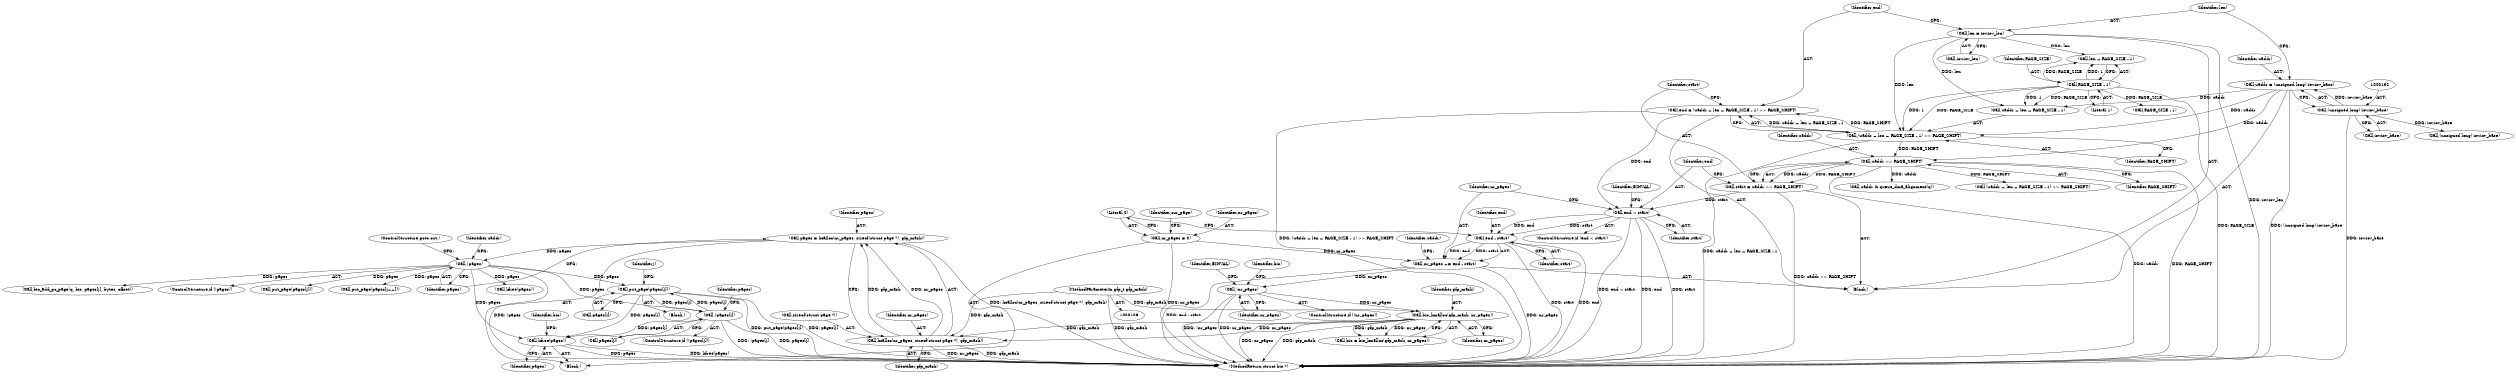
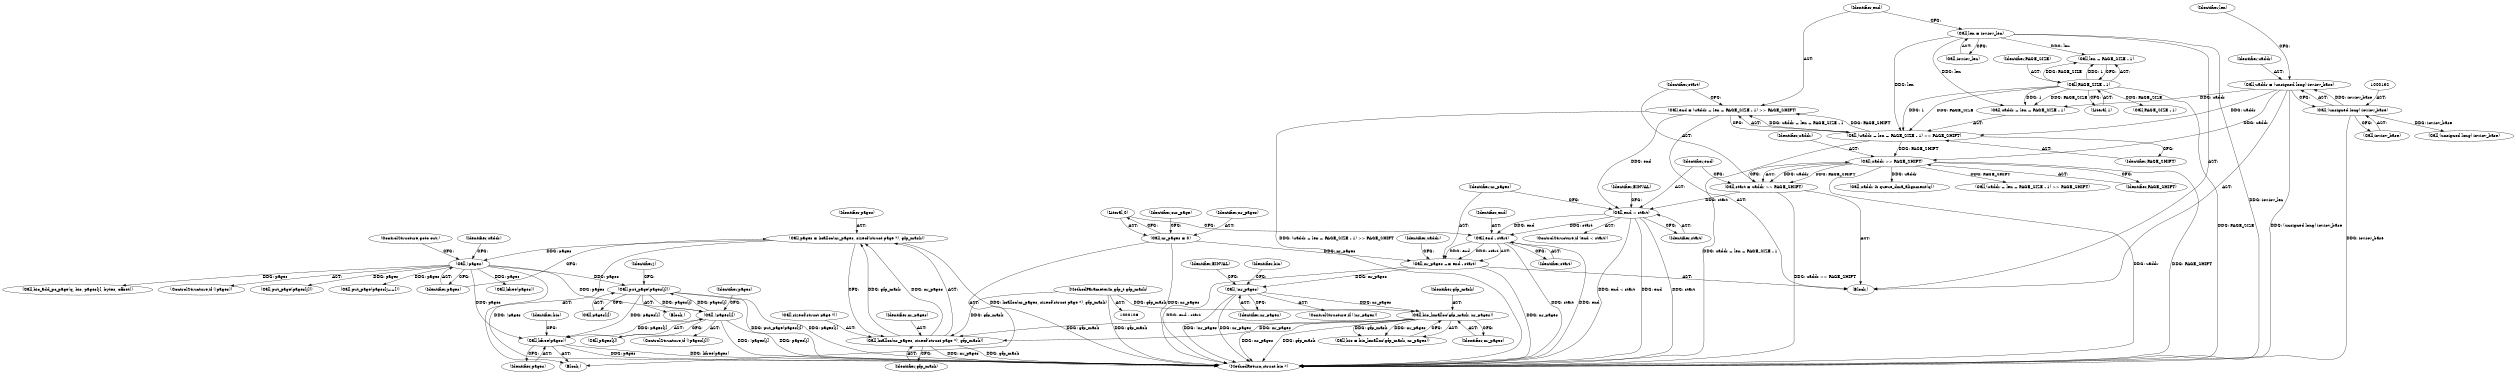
edge "(Identifier,len)" -> "(Call,len = iov.iov_len)": removed, label "AST:"
